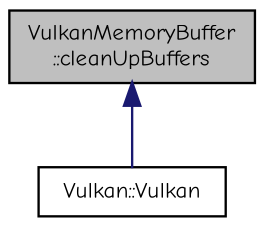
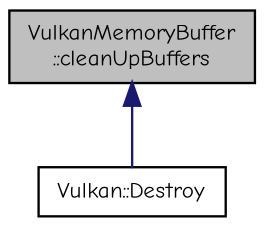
node "Vulkan::Vulkan": label "Vulkan::Vulkan" -> "Vulkan::Destroy"
